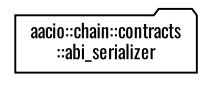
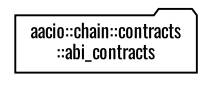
node "aacio::chain::contracts ::abi_serializer": label "aacio::chain::contracts ::abi_serializer" -> "aacio::chain::contracts ::abi_contracts"
